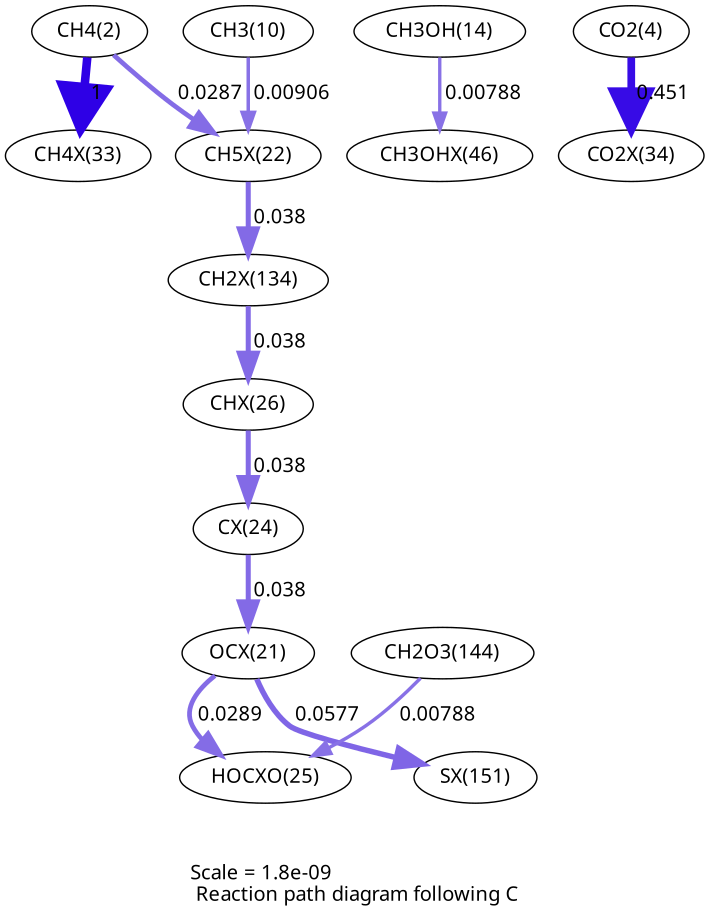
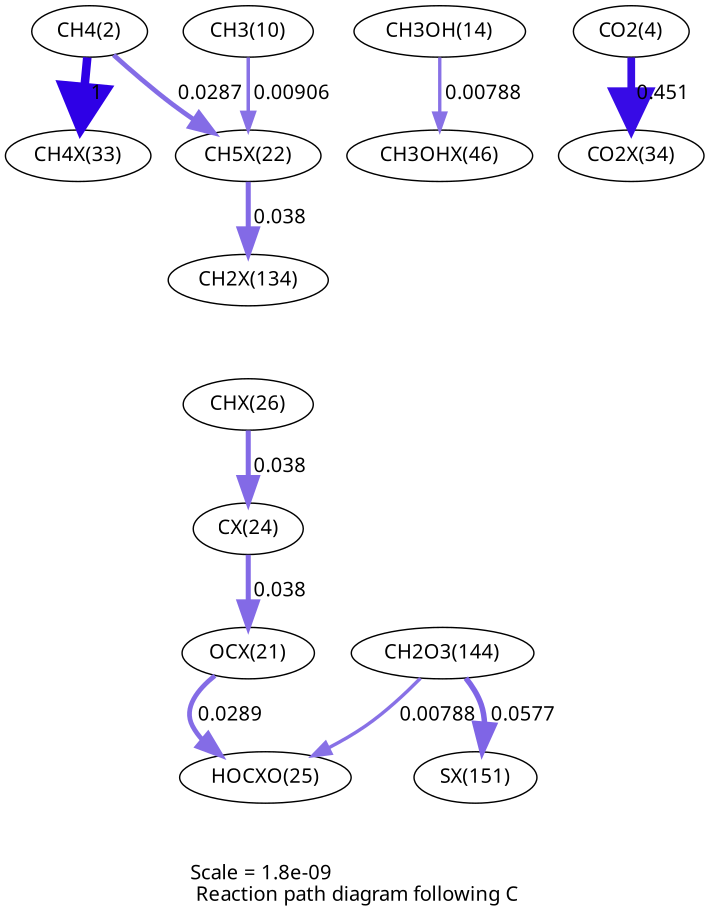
edge "CH2X(134)" -> "CHX(26)": removed, label "0.038"
edge "OCX(21)" -> "SX(151)": now "CH2O3(144)" -> "SX(151)"
